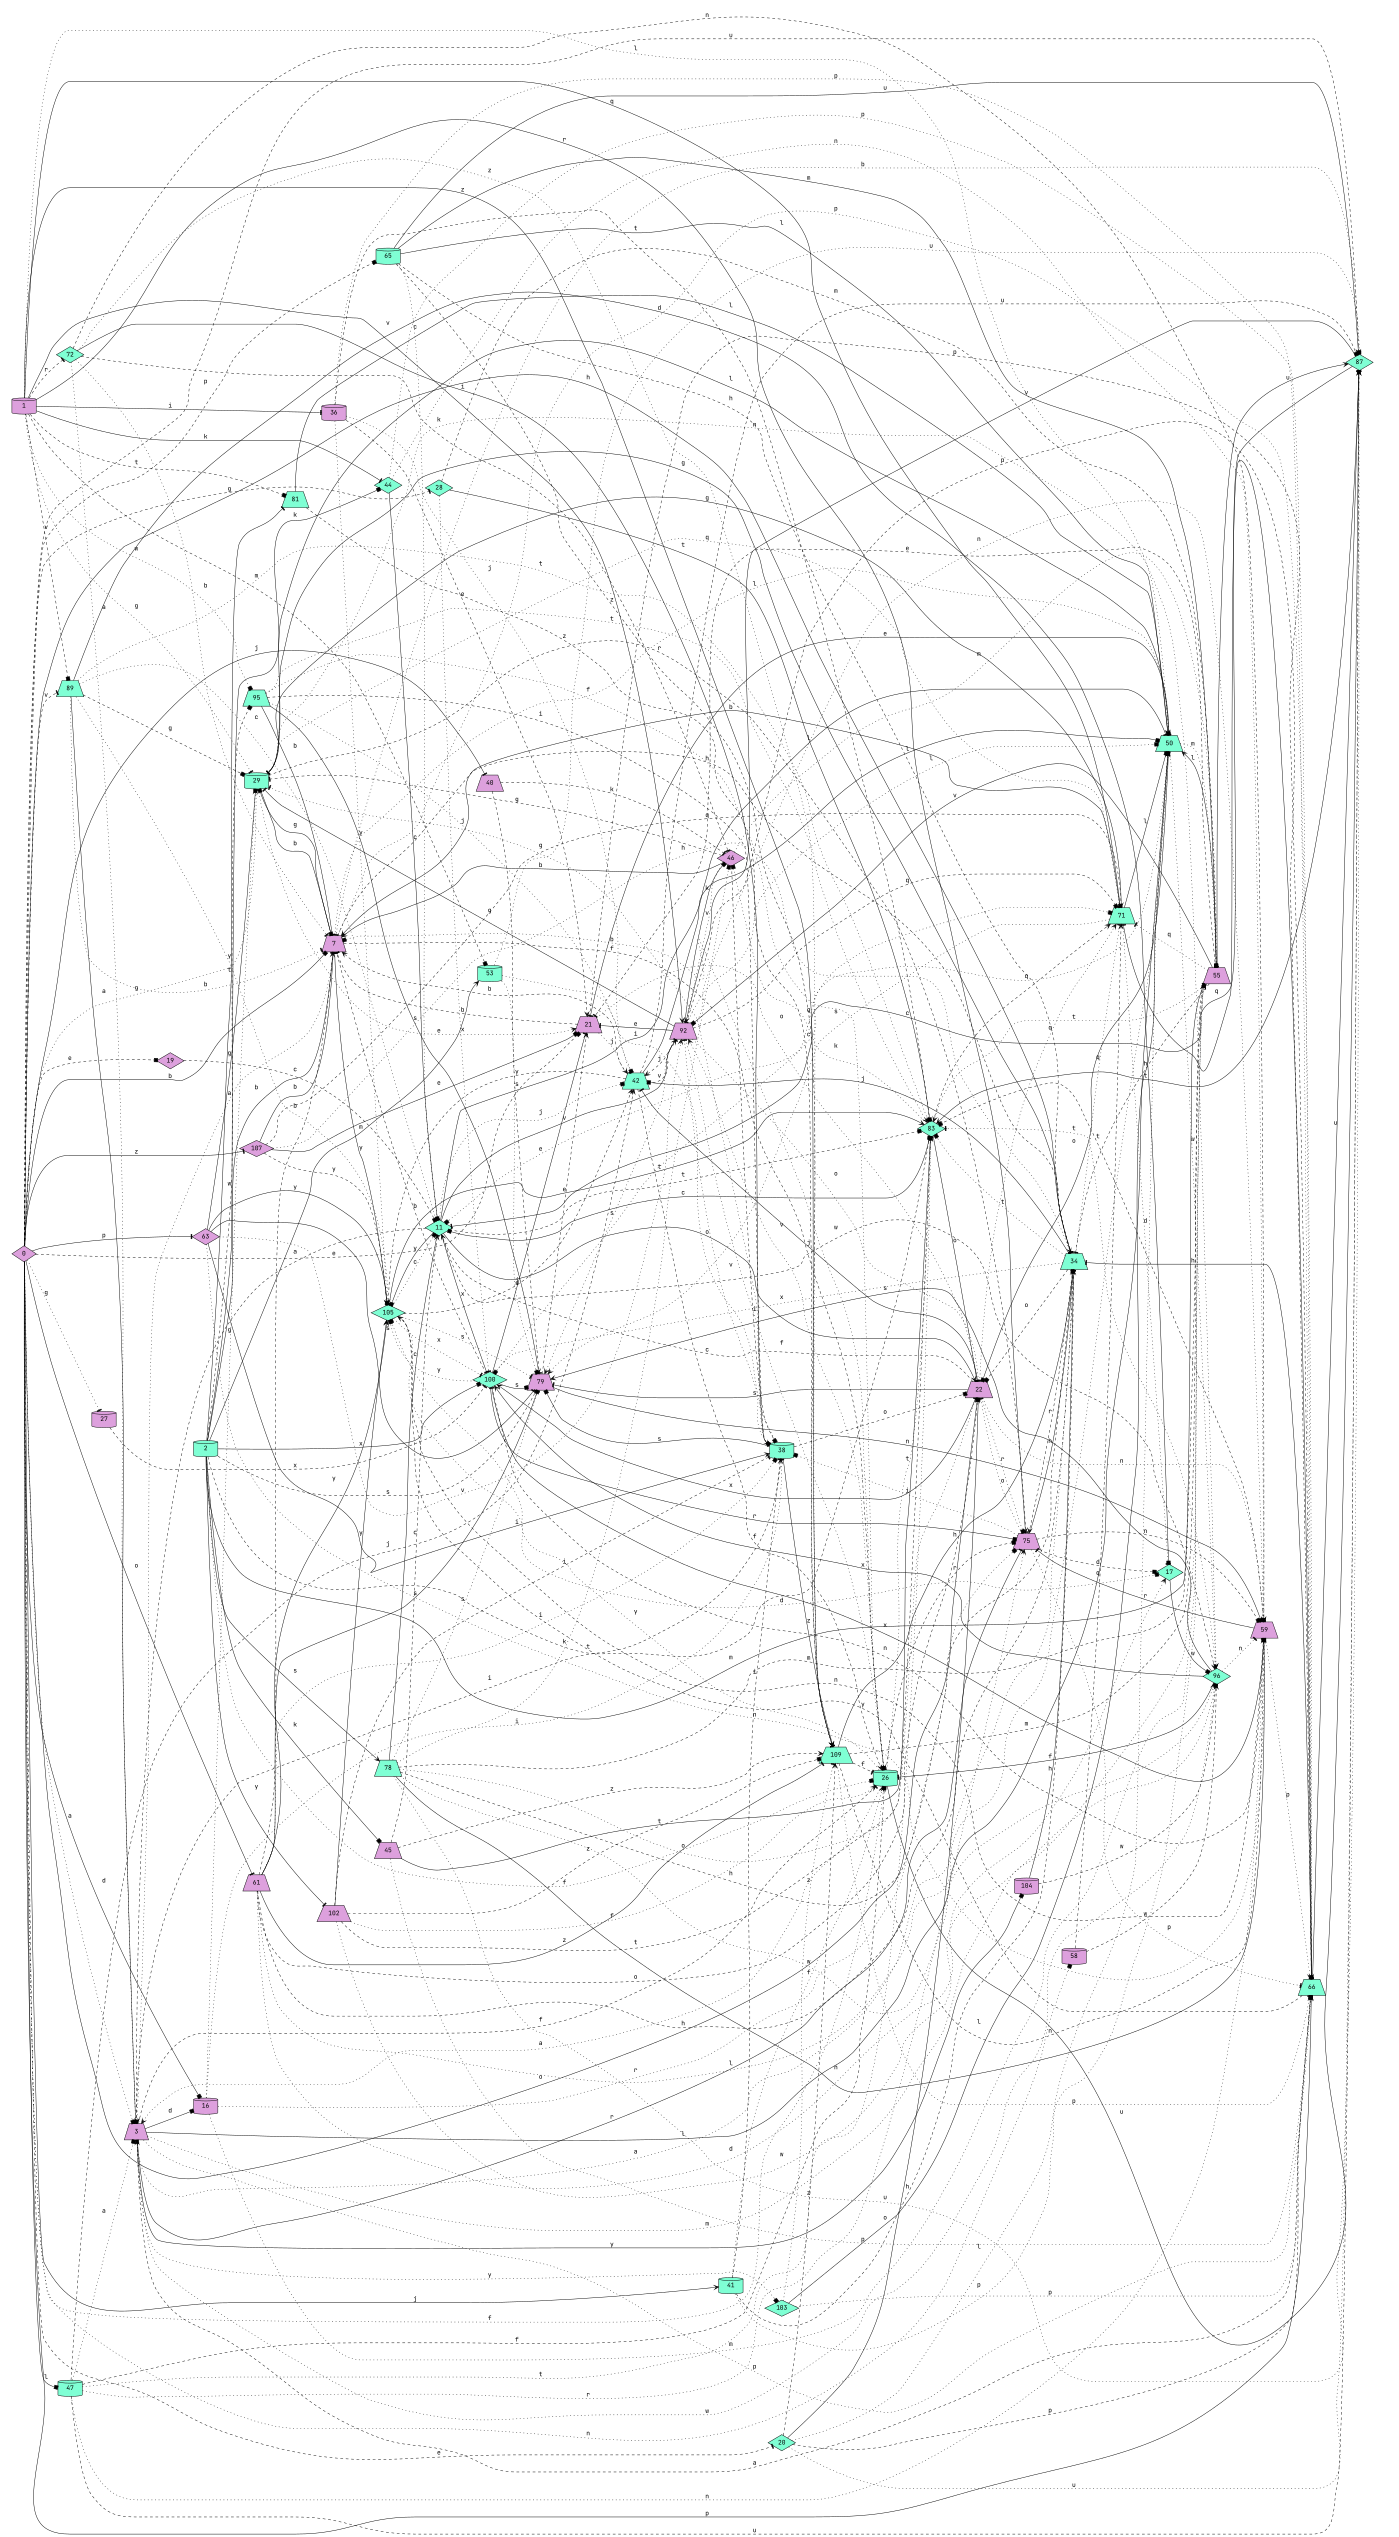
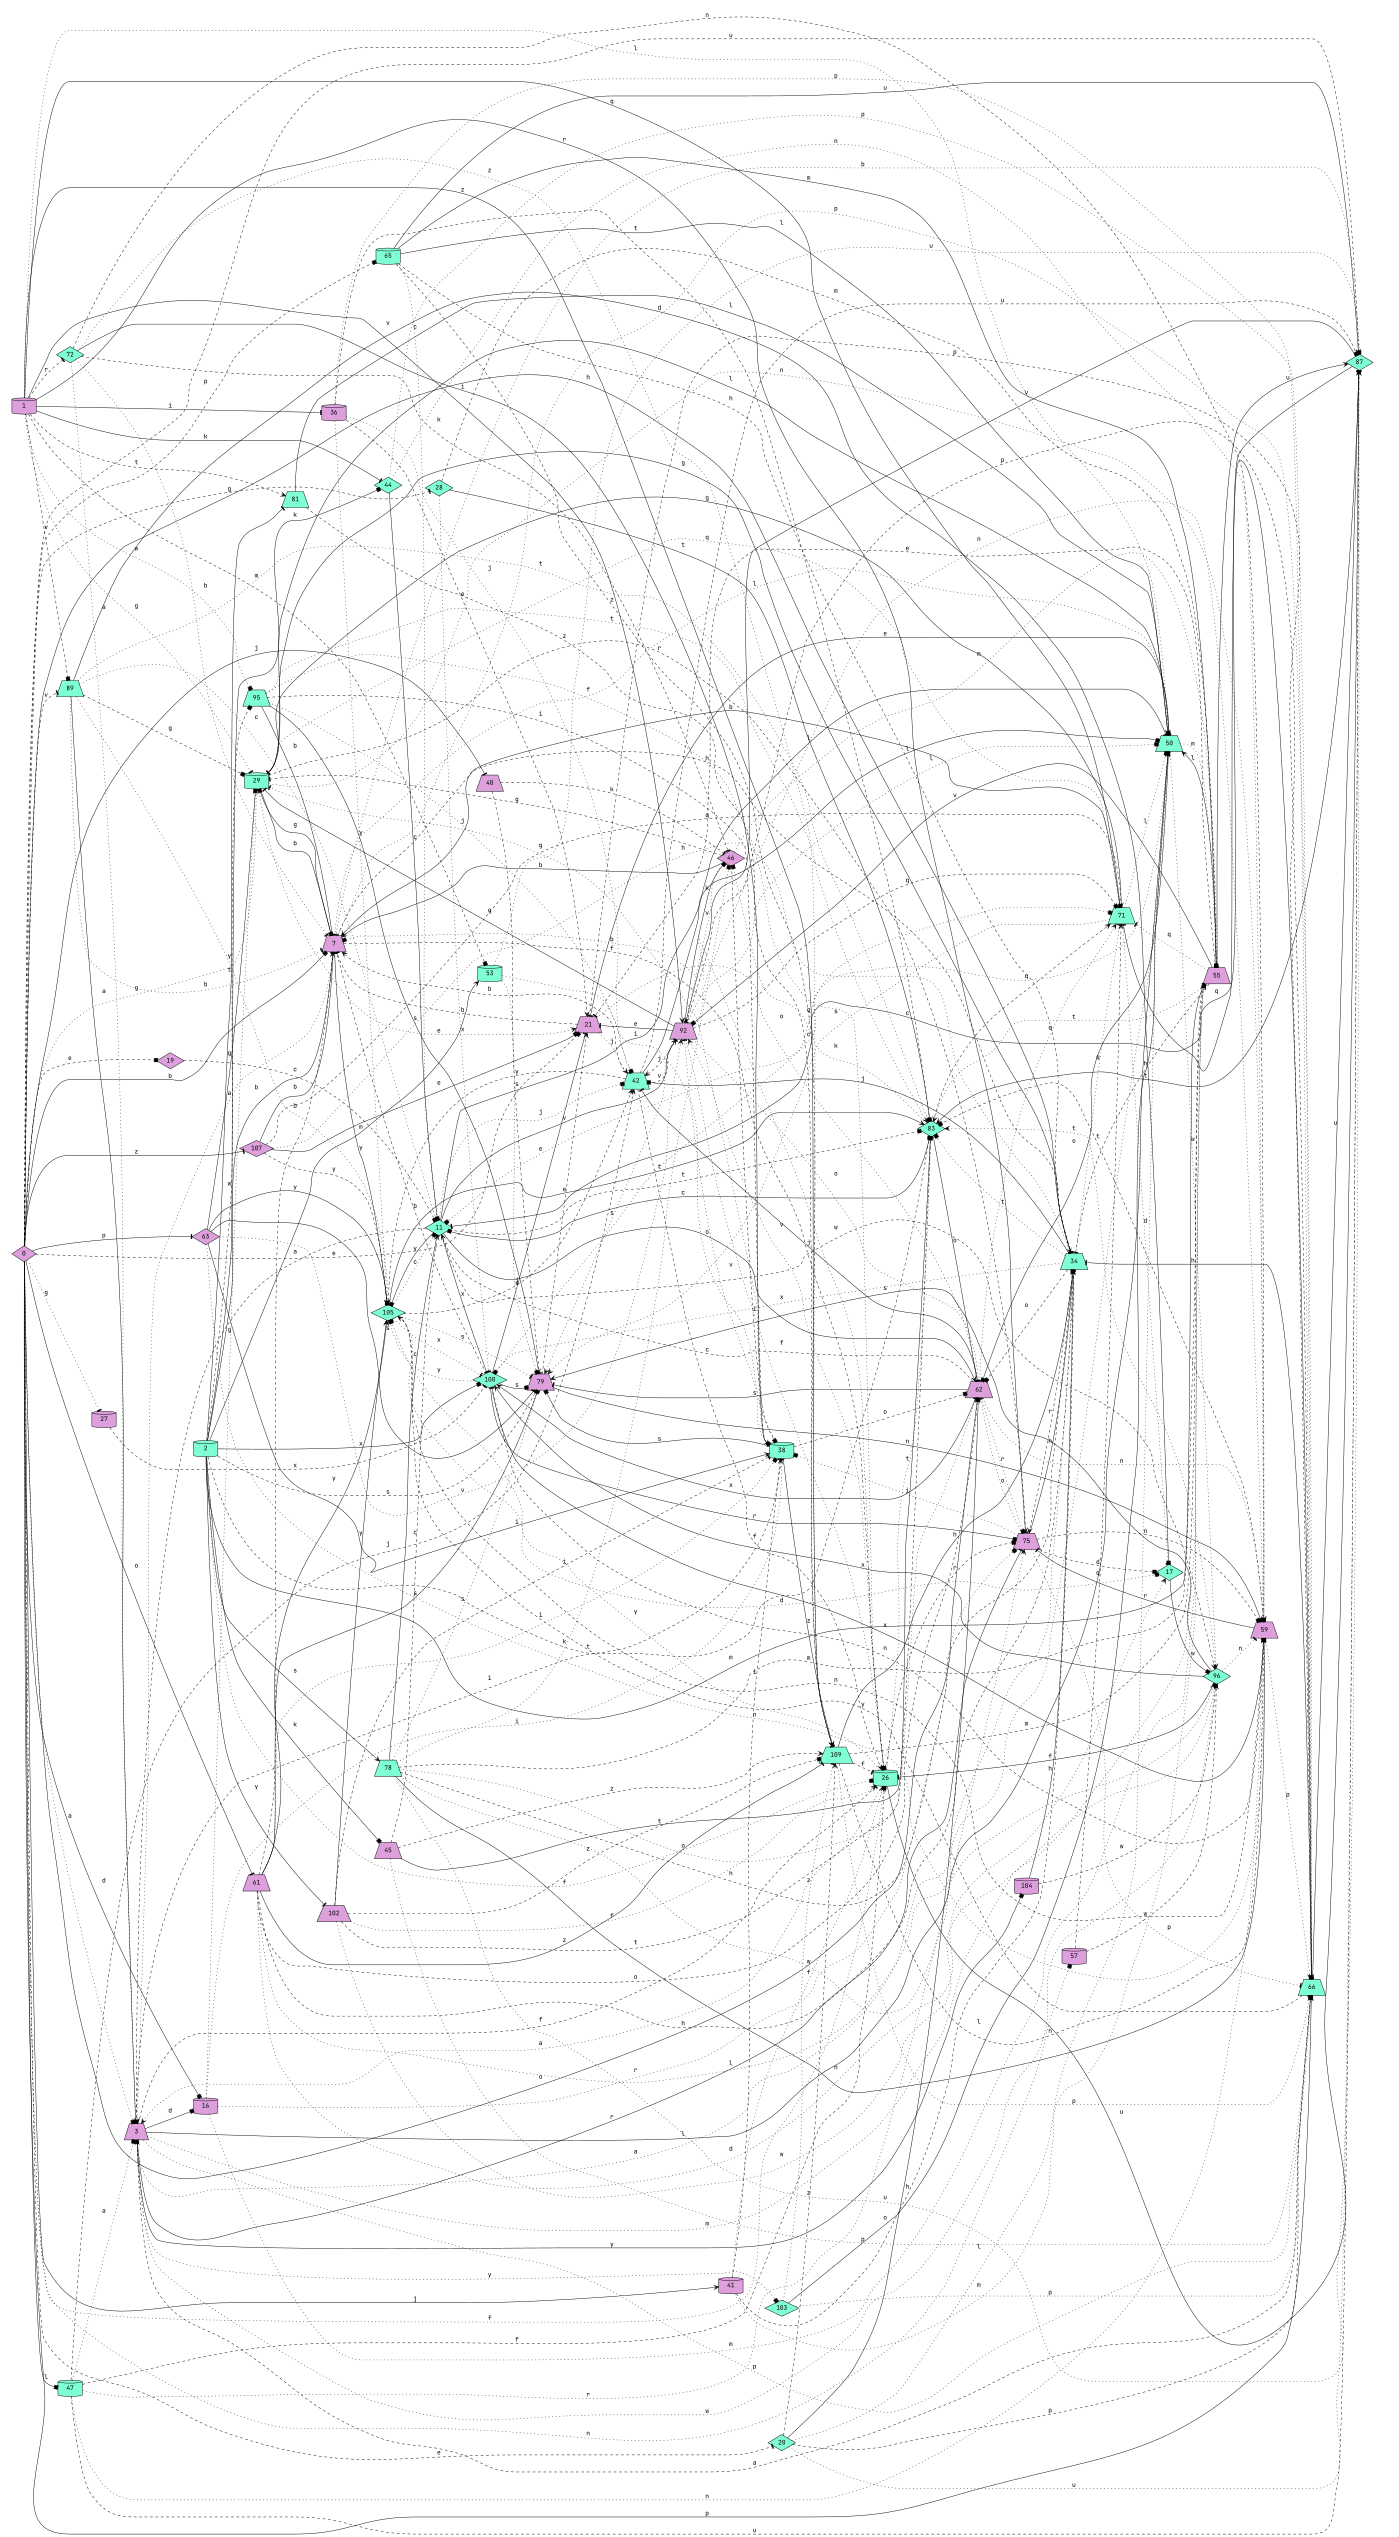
edge "1" -> "81": arrowhead box -> vee
edge "29" -> "96": now "29" -> "59"
edge "71" -> "50": style solid -> dotted
edge "96" -> "83": arrowhead tee -> vee
node "22": label "22" -> "62"
node "58": label "58" -> "57"
edge "47" -> "83": removed, label "t"
edge "41" -> "55": label "p" -> "m"
node "41": fillcolor aquamarine -> plum
